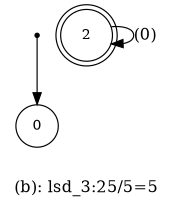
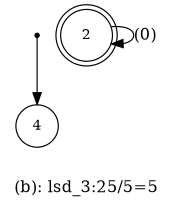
node "0": label "0" -> "4"
